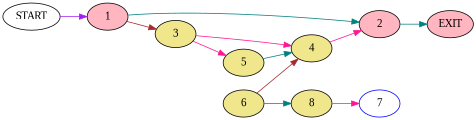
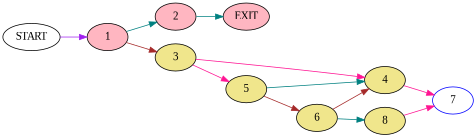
edge "4" -> "2": now "4" -> "7"
edge "5" -> "6": added
